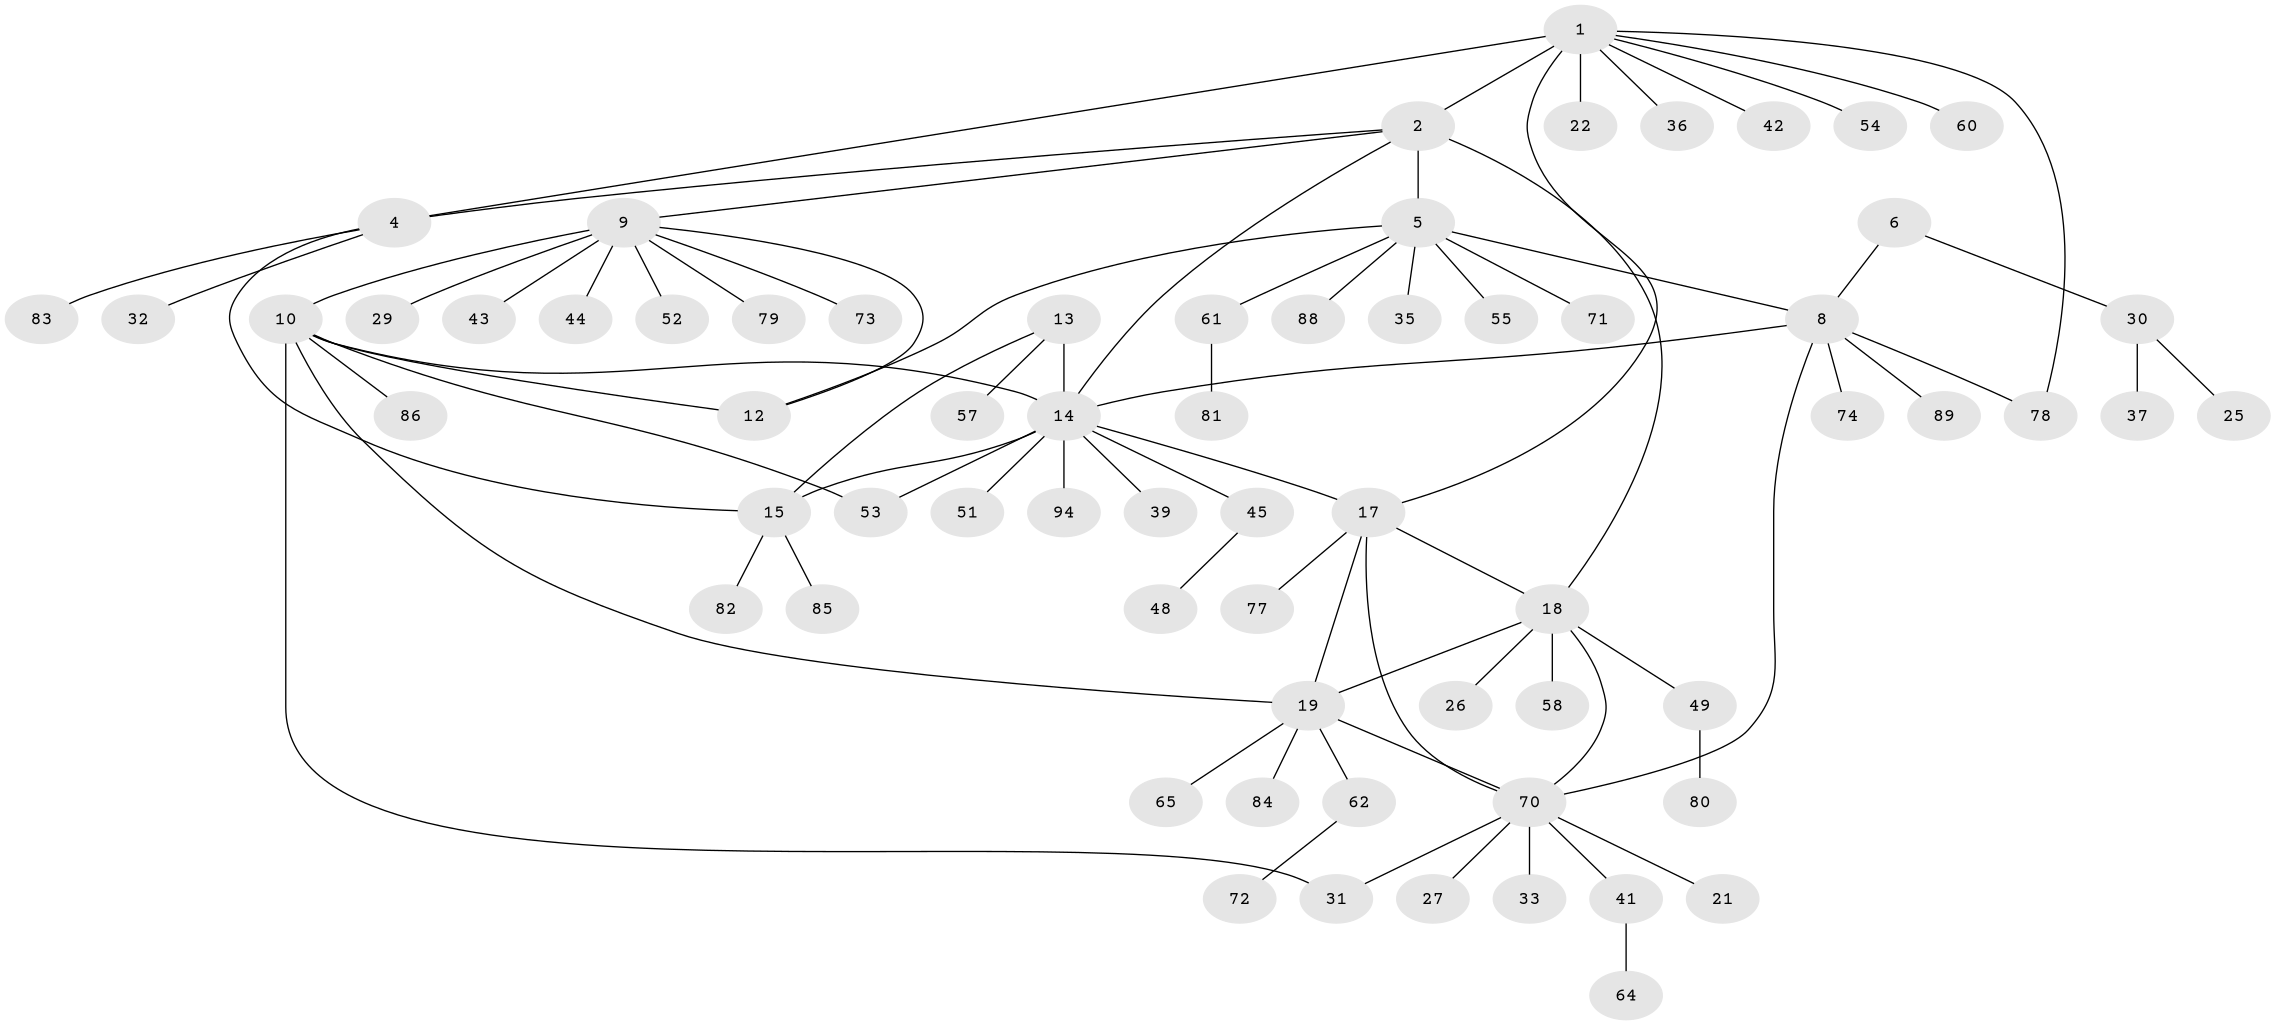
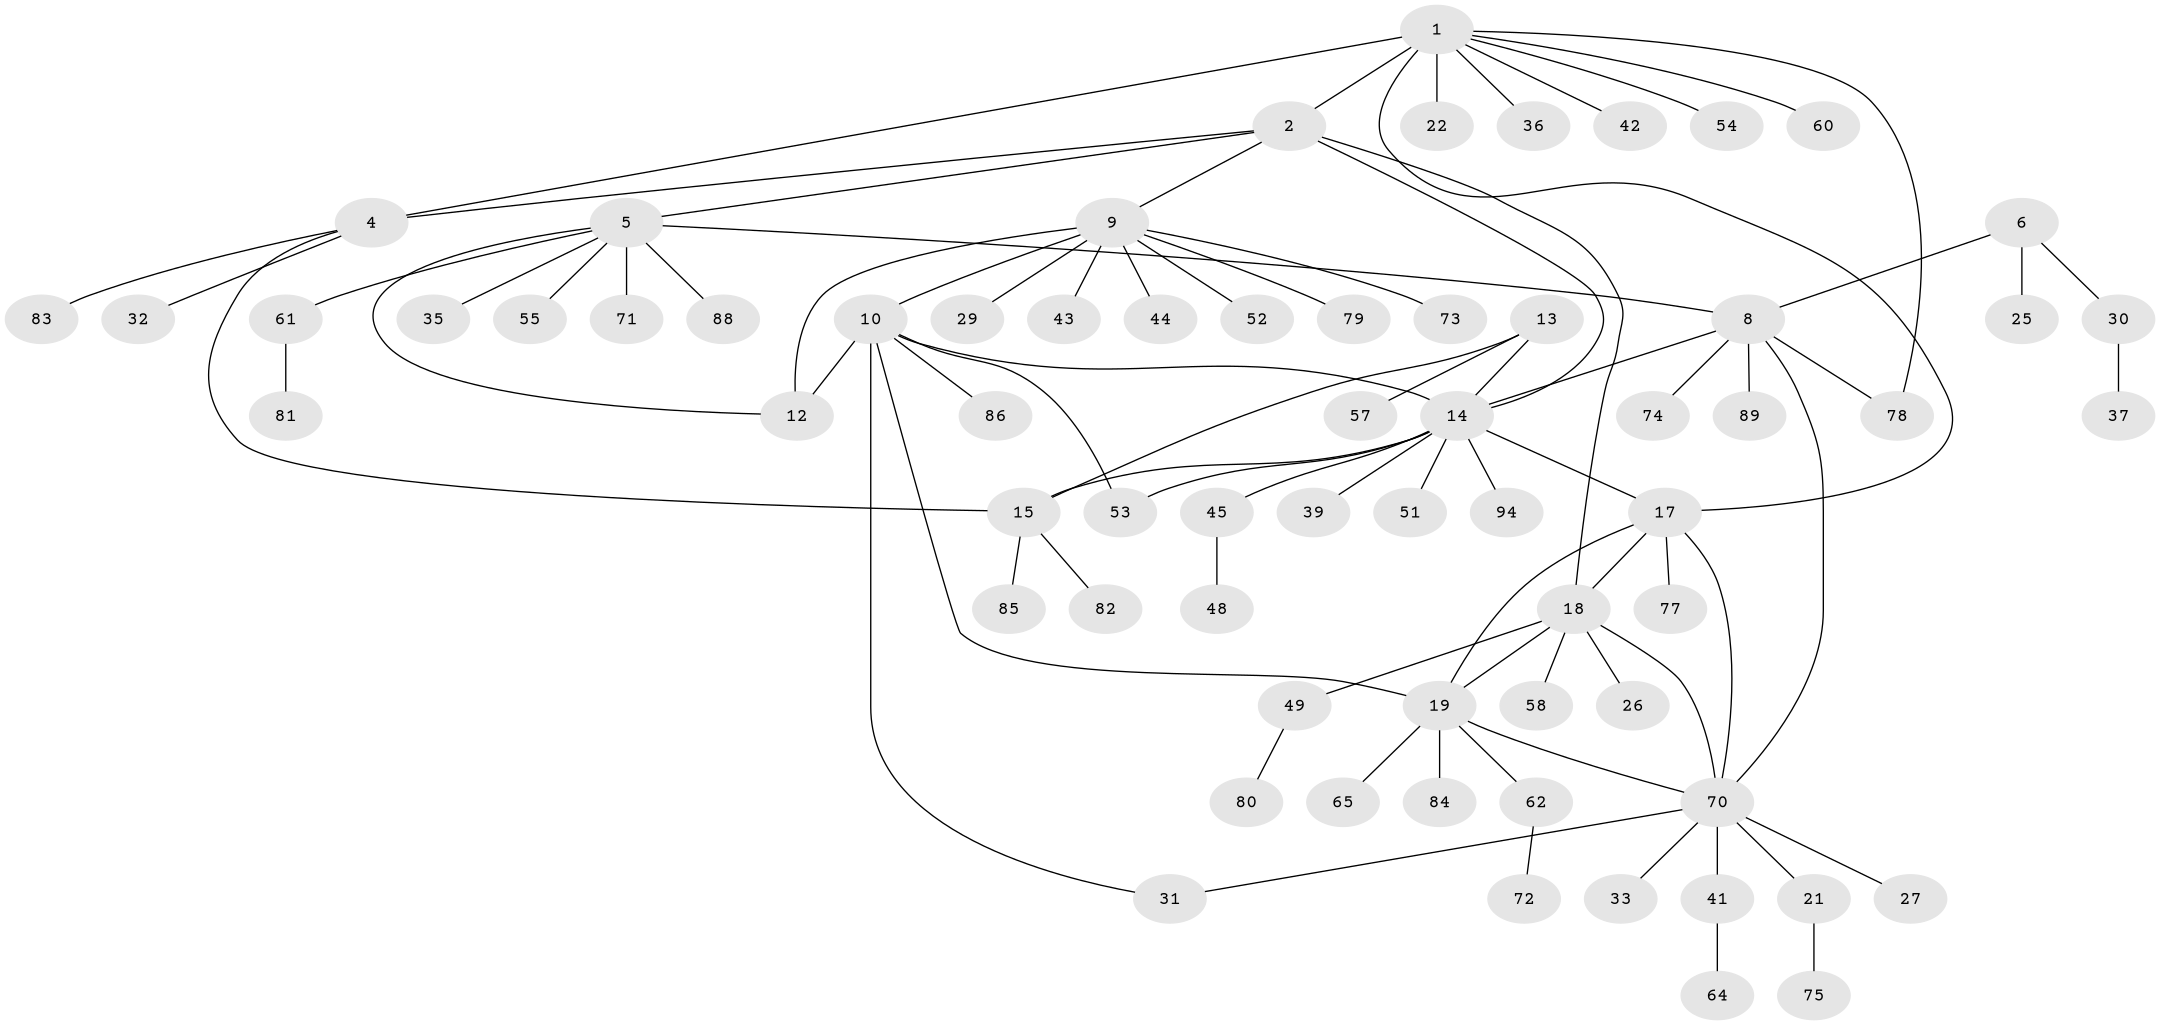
edge "30" -- "25": now "6" -- "25"
node "75": added
